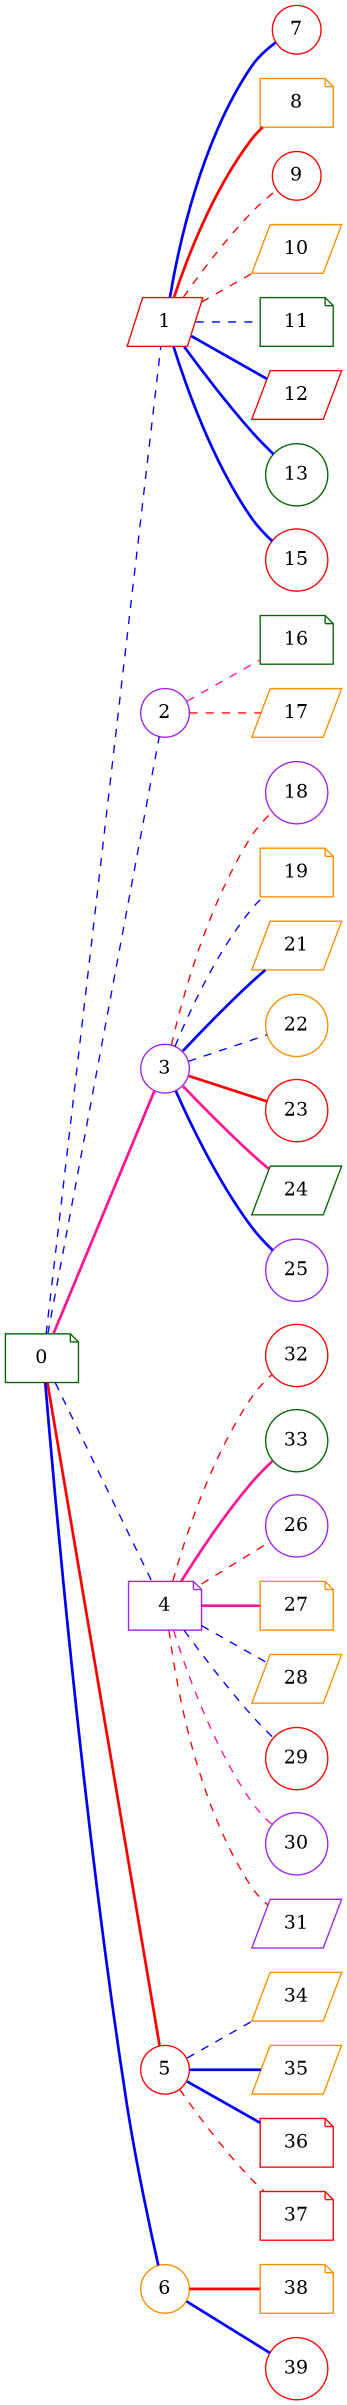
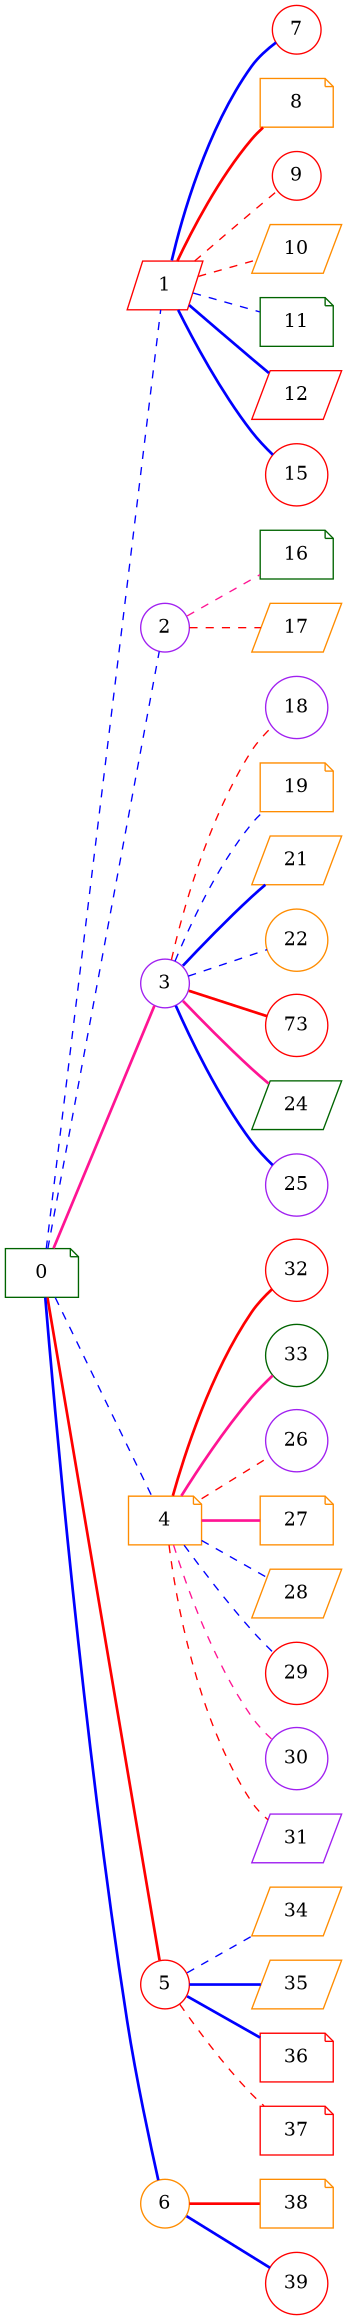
node "13": removed
node "23": label "23" -> "73"
edge "32" -- "4": style dashed -> bold
node "4": color purple -> darkorange
